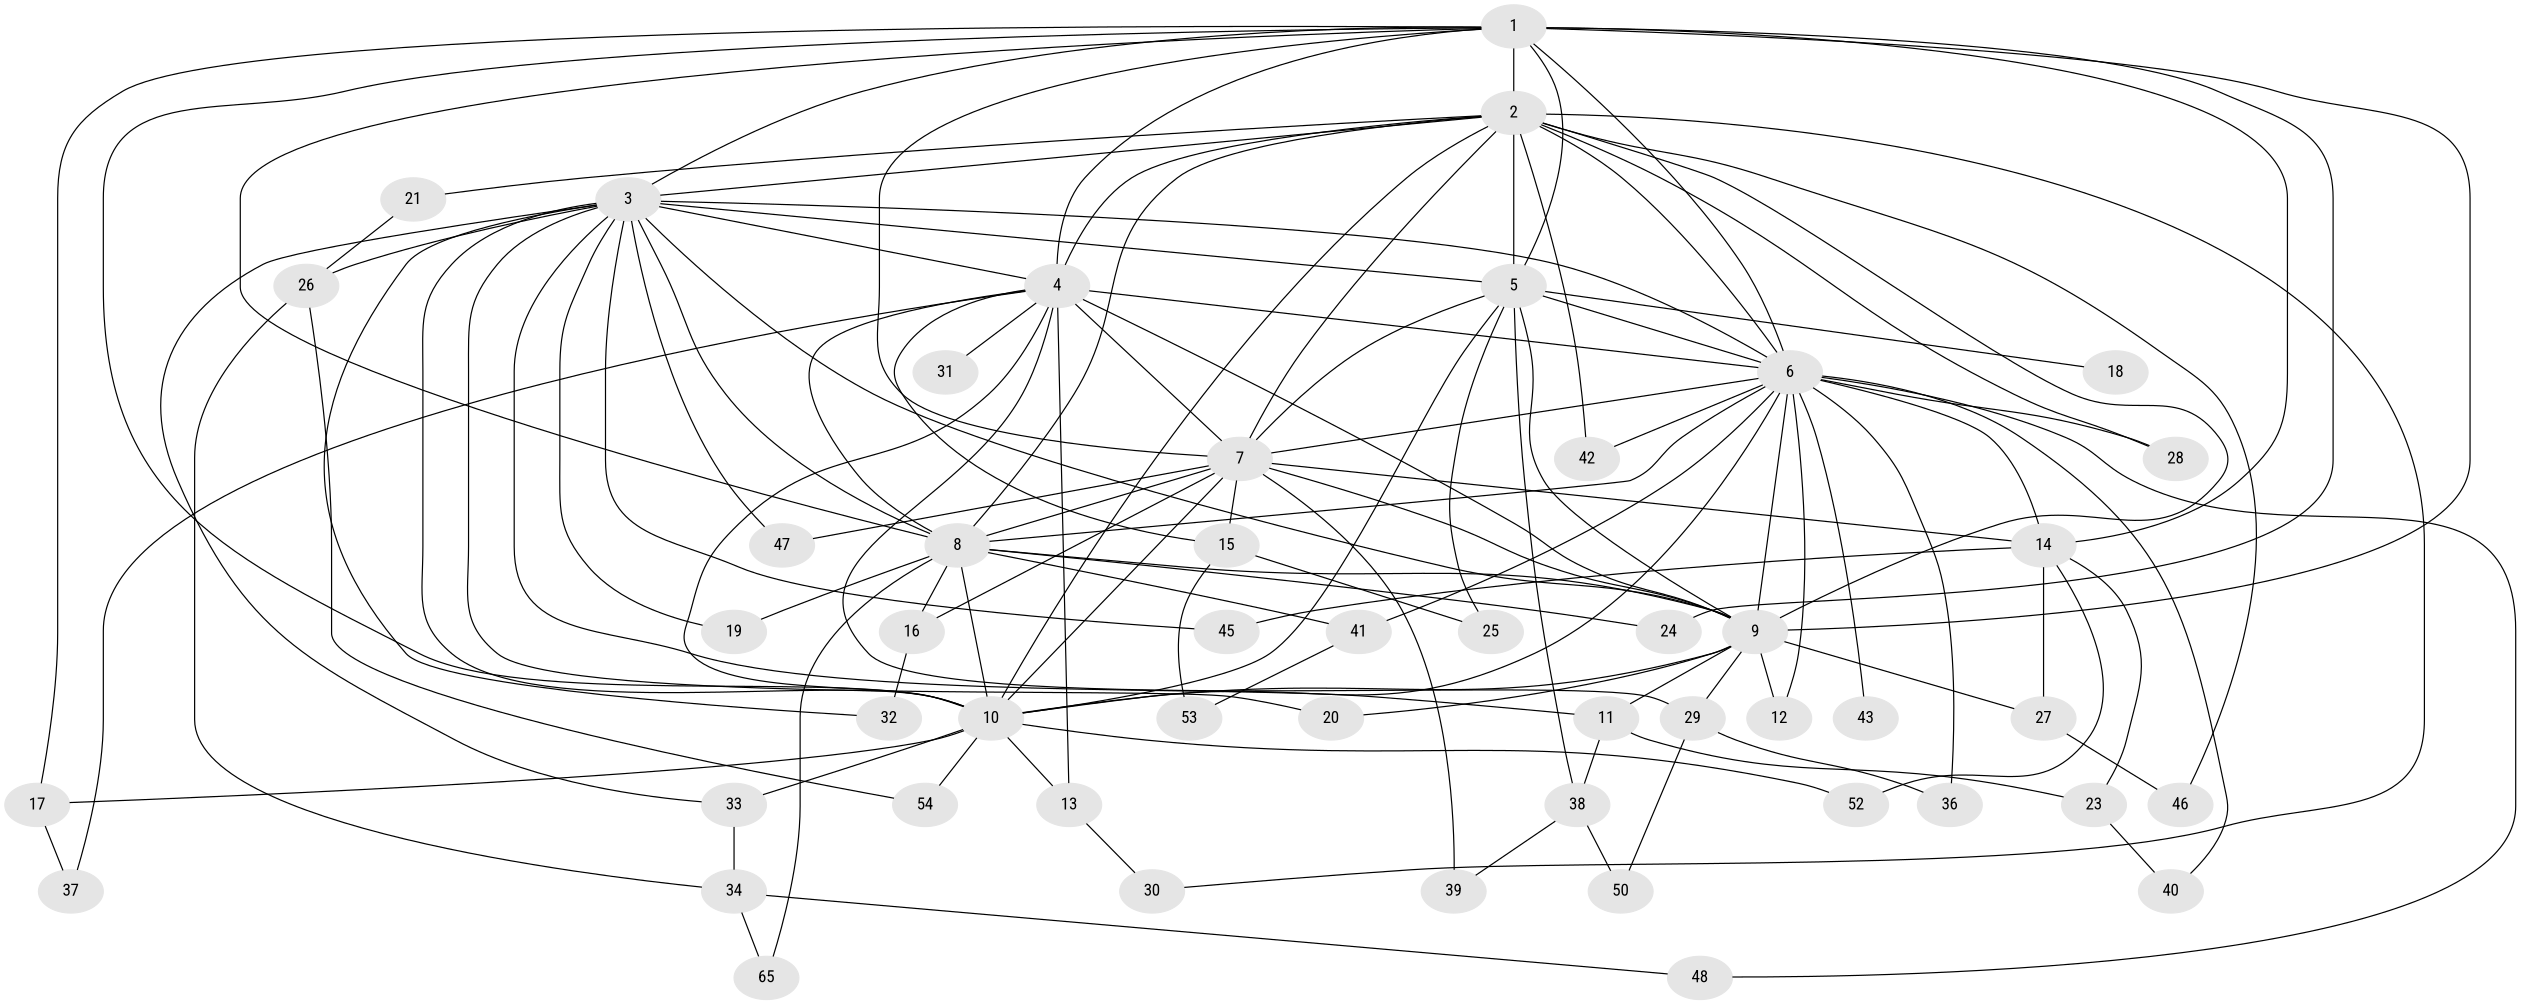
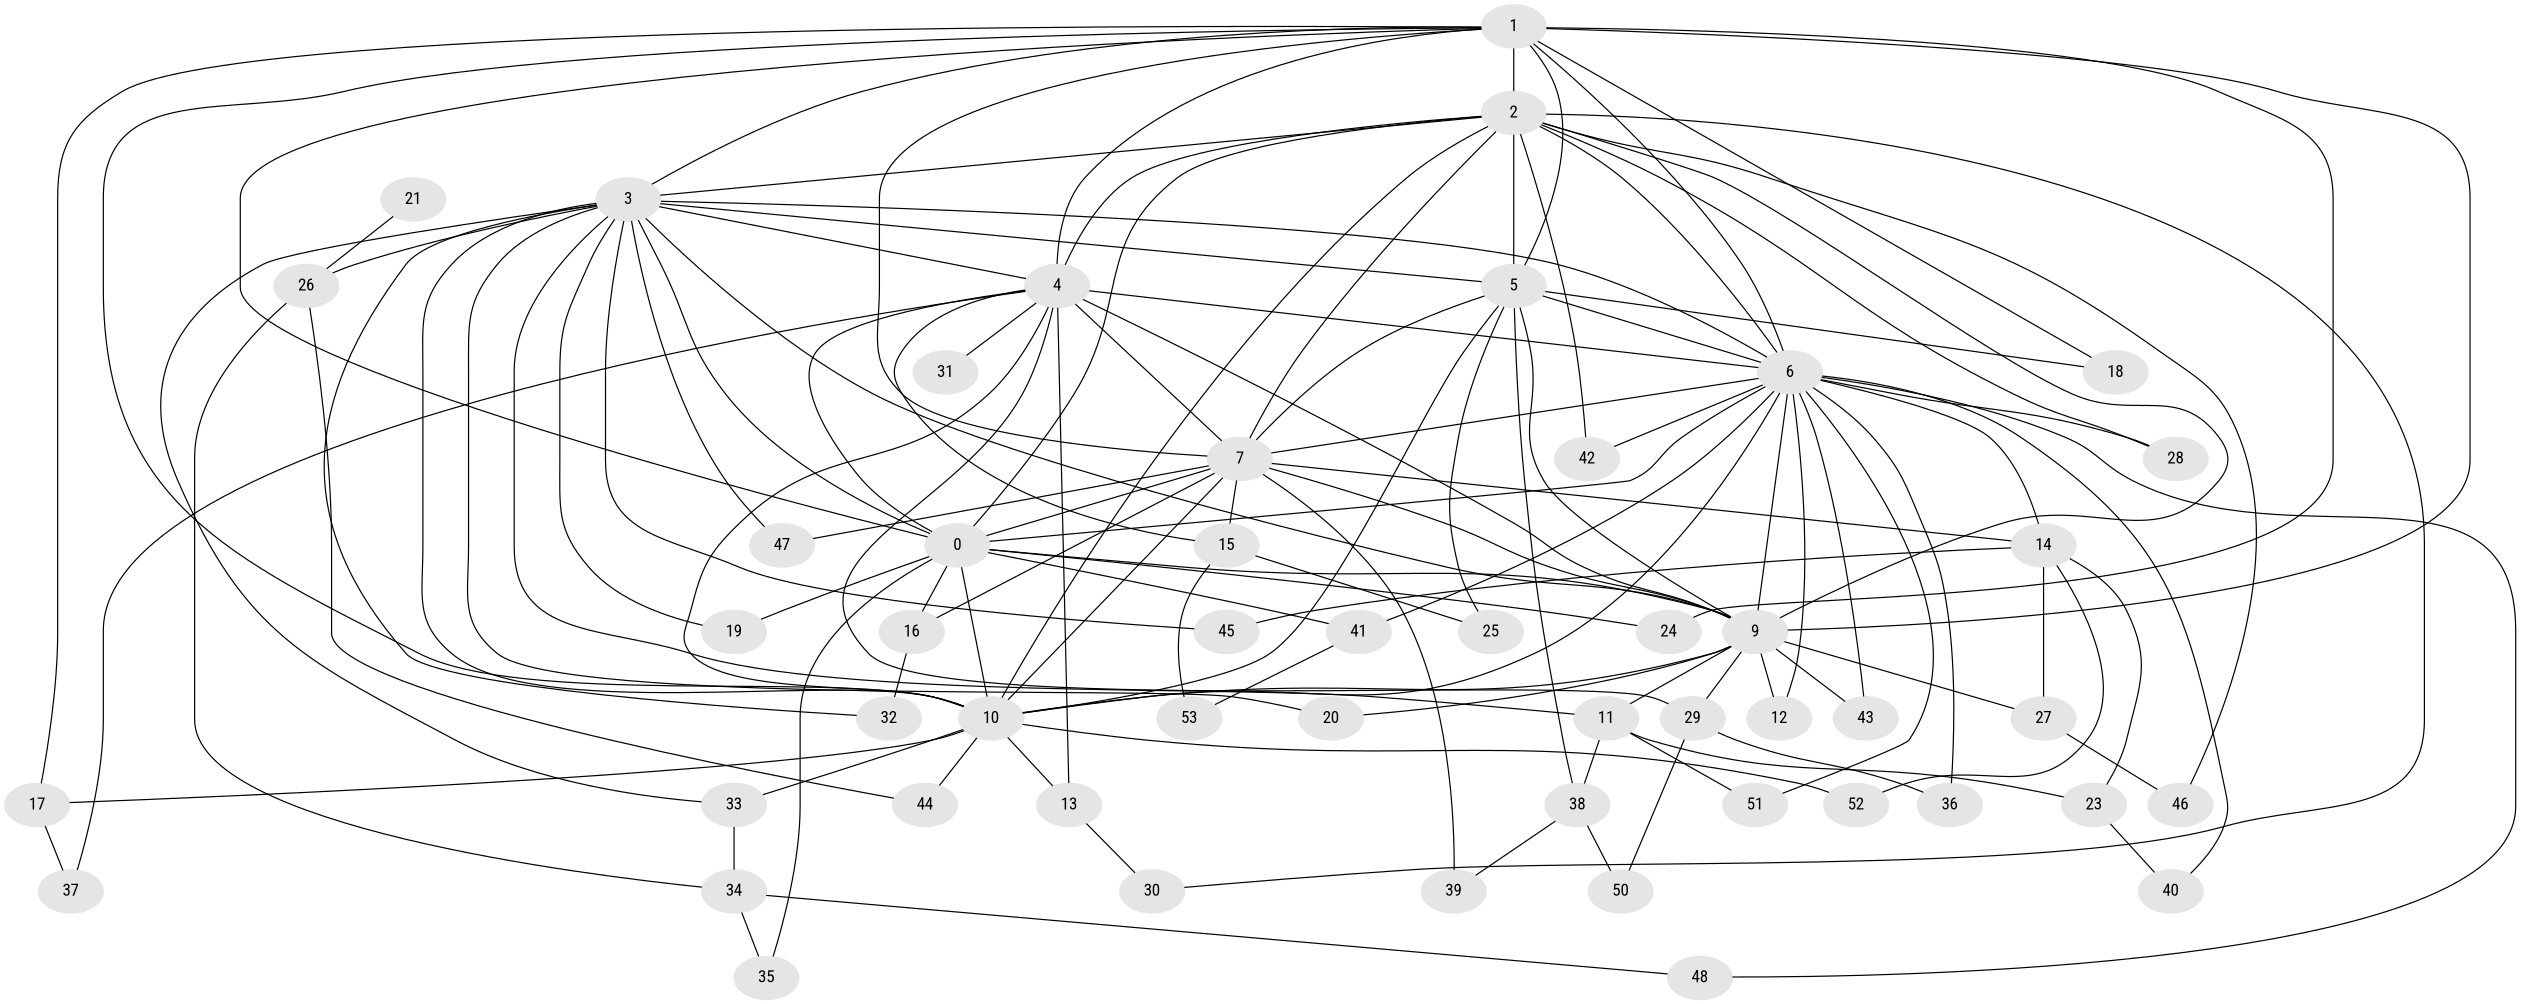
edge "1" -- "14": now "1" -- "18"
edge "2" -- "21": removed
node "8": label "8" -> "0"
edge "9" -- "43": added
node "54": label "54" -> "44"
node "51": added
node "65": label "65" -> "35"
